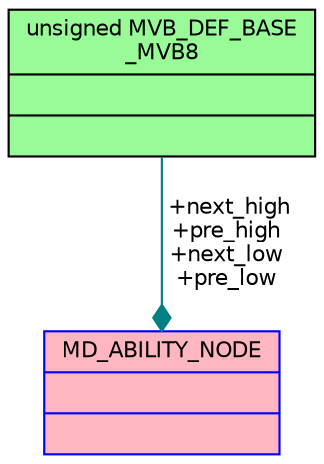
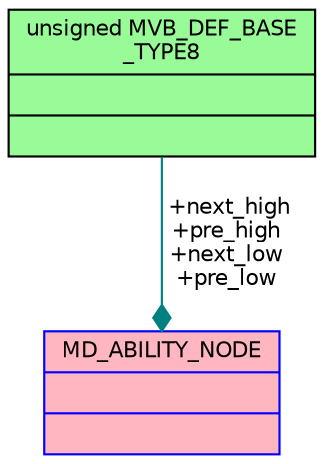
node "unsigned MVB_DEF_BASE": text "_MVB8" -> "_TYPE8"
